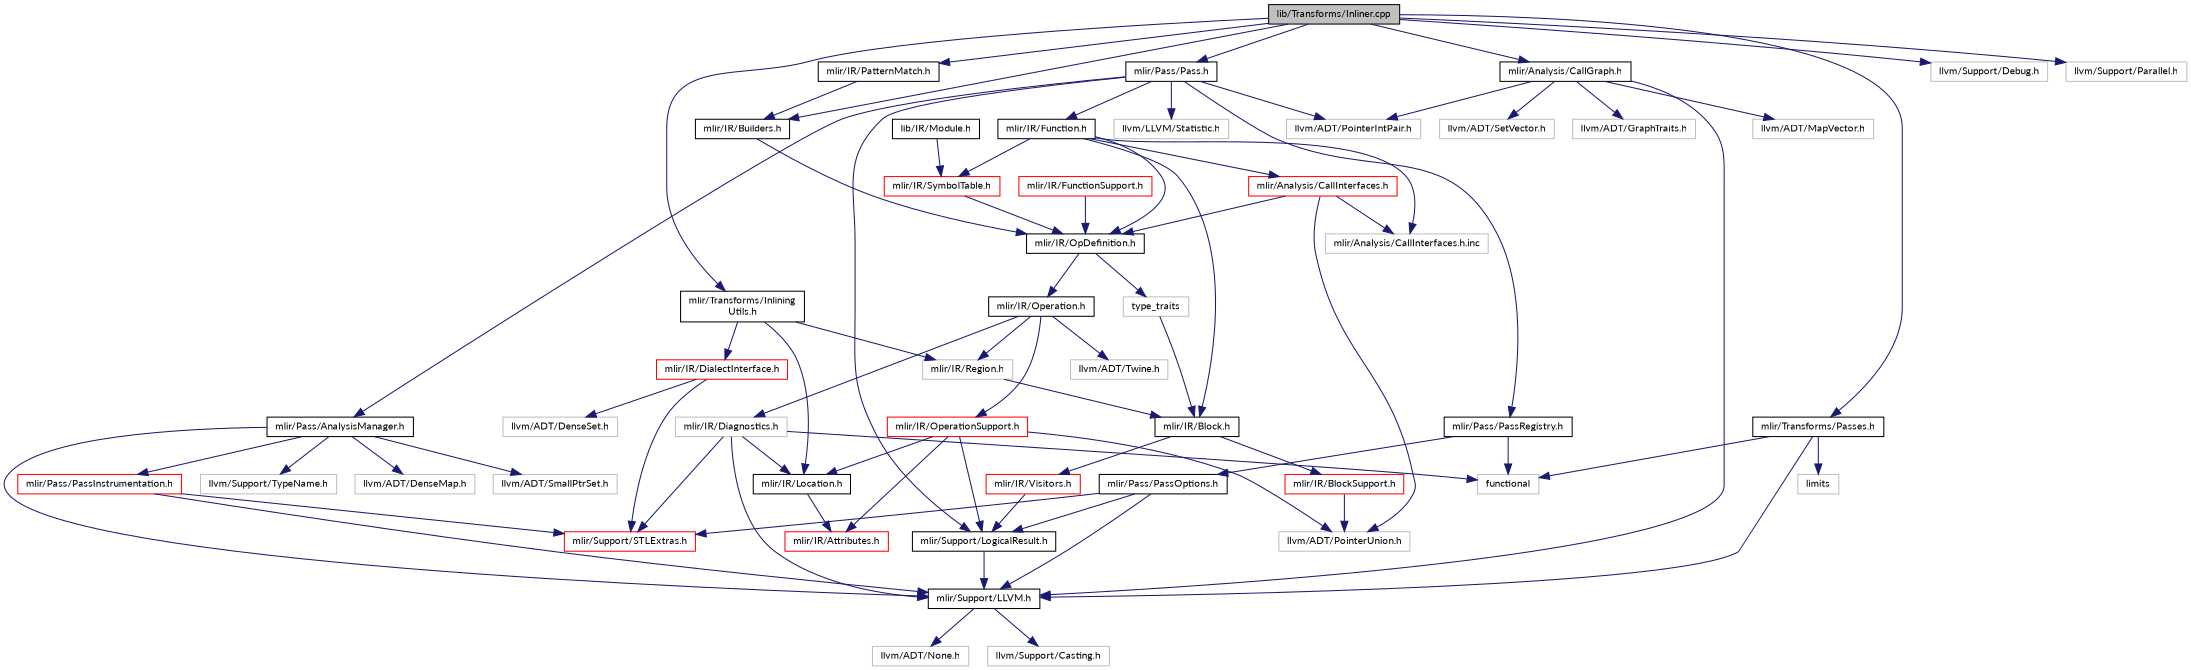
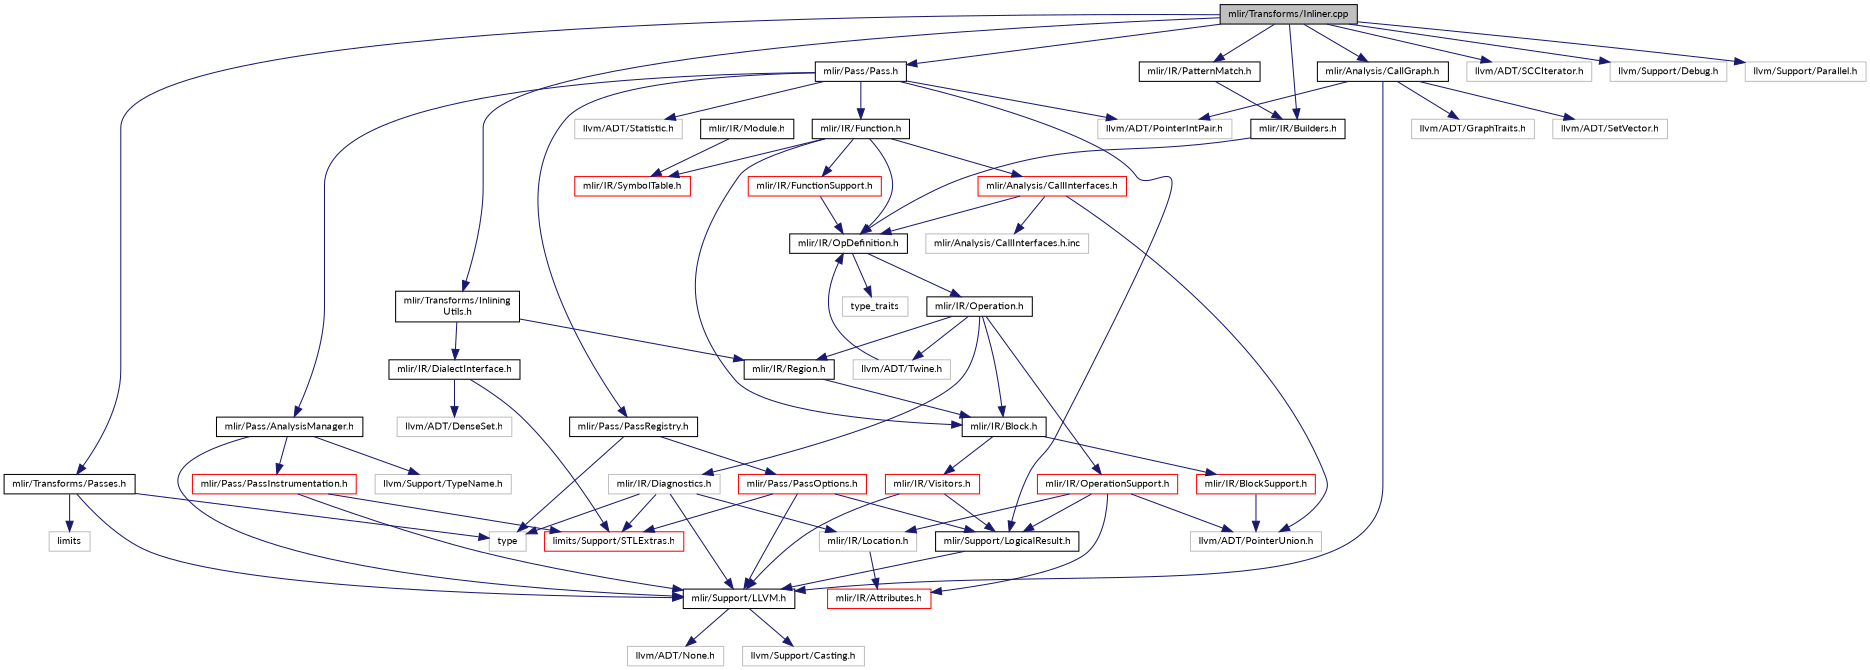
node "lib/Transforms/Inliner.cpp": label "lib/Transforms/Inliner.cpp" -> "mlir/Transforms/Inliner.cpp"
node "llvm/ADT/SCCIterator.h": added
node "lib/IR/Module.h": label "lib/IR/Module.h" -> "mlir/IR/Module.h"
node "llvm/LLVM/Statistic.h": label "llvm/LLVM/Statistic.h" -> "llvm/ADT/Statistic.h"
node "llvm/ADT/MapVector.h": removed
edge "mlir/IR/Function.h" -> "mlir/Analysis/CallInterfaces.h.inc": now "mlir/IR/Function.h" -> "mlir/IR/FunctionSupport.h"
edge "mlir/IR/SymbolTable.h" -> "mlir/IR/OpDefinition.h": now "llvm/ADT/Twine.h" -> "mlir/IR/OpDefinition.h"
edge "type_traits" -> "mlir/IR/Block.h": now "mlir/IR/Operation.h" -> "mlir/IR/Block.h"
node "mlir/IR/DialectInterface.h": color red -> black
node "mlir/IR/Region.h": color grey75 -> black
edge "mlir/Transforms/Inlining Utils.h" -> "mlir/IR/Location.h": removed
node "llvm/ADT/DenseMap.h": removed
node "llvm/ADT/SmallPtrSet.h": removed
node "mlir/IR/Location.h": color black -> grey75
node "mlir/Pass/PassOptions.h": color black -> red
node "functional": label "functional" -> "type"
edge "mlir/IR/Visitors.h" -> "mlir/Support/LLVM.h": added
node "mlir/Support/STLExtras.h": label "mlir/Support/STLExtras.h" -> "limits/Support/STLExtras.h"
